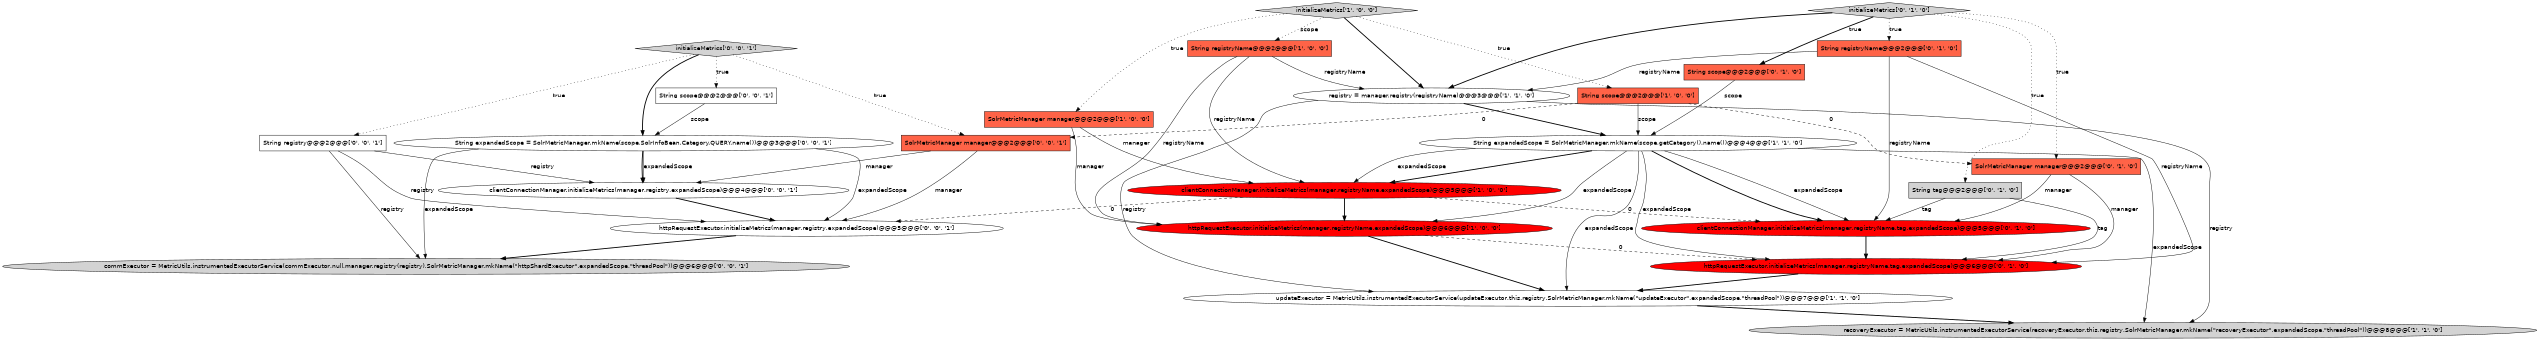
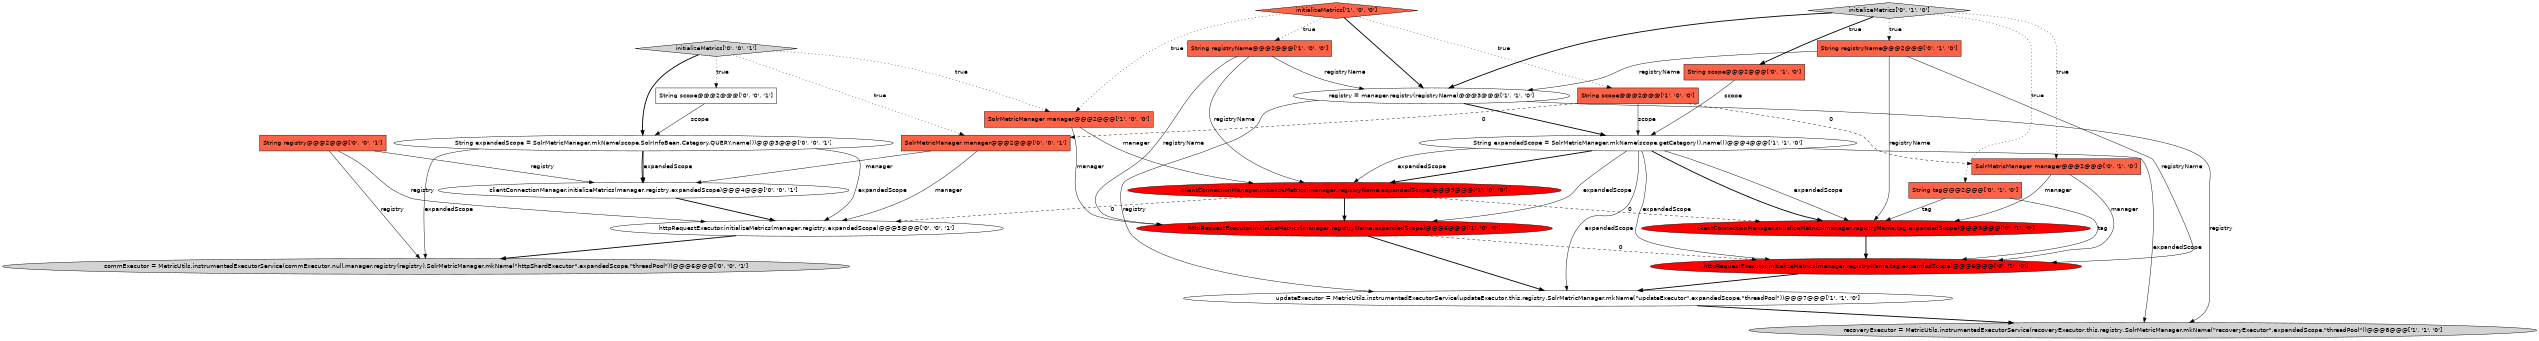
node "initializeMetrics['1', '0', '0']": fillcolor lightgray -> tomato
edge "initializeMetrics['1', '0', '0']" -> "String registryName@@@2@@@['1', '0', '0']": label "scope" -> "true"
edge "initializeMetrics['0', '0', '1']" -> "String registry@@@2@@@['0', '0', '1']": now "initializeMetrics['0', '0', '1']" -> "SolrMetricManager manager@@@2@@@['1', '0', '0']"
node "String registry@@@2@@@['0', '0', '1']": fillcolor white -> tomato
node "String tag@@@2@@@['0', '1', '0']": fillcolor lightgray -> tomato
